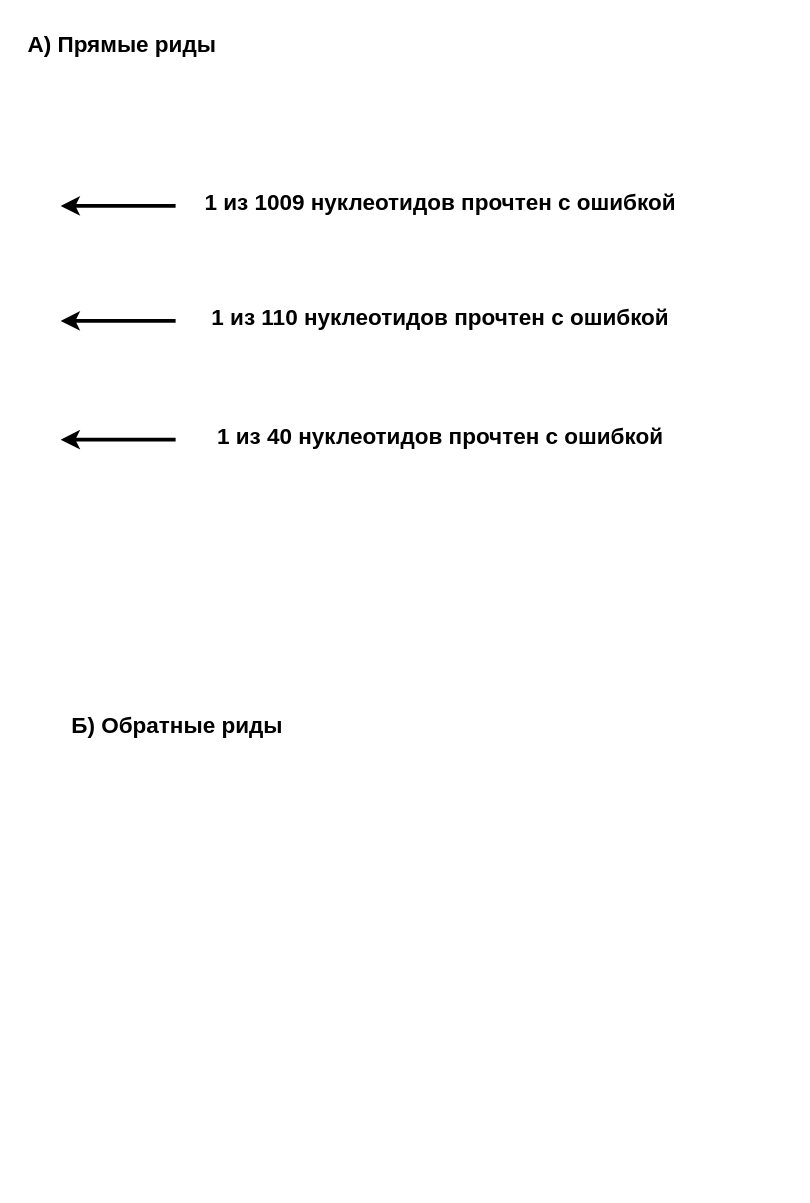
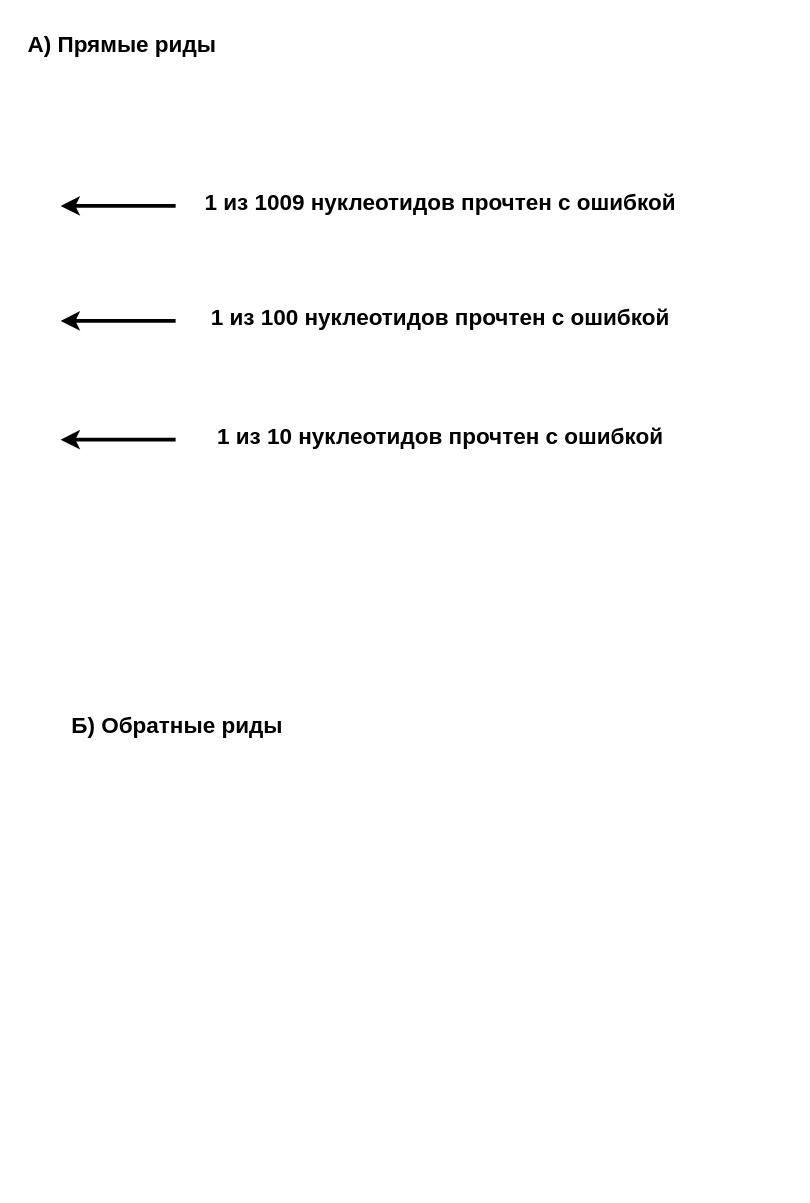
node "1 из 110 нуклеотидов прочтен с ошибкой": label "1 из 110 нуклеотидов прочтен с ошибкой" -> "1 из 100 нуклеотидов прочтен с ошибкой"
node "1 из 40 нуклеотидов прочтен с ошибкой": label "1 из 40 нуклеотидов прочтен с ошибкой" -> "1 из 10 нуклеотидов прочтен с ошибкой"
